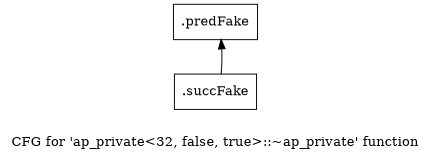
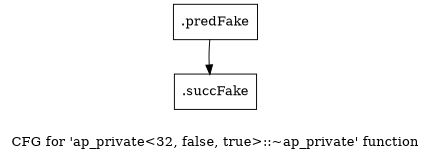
edge ".succFake" -> ".predFake": reversed
